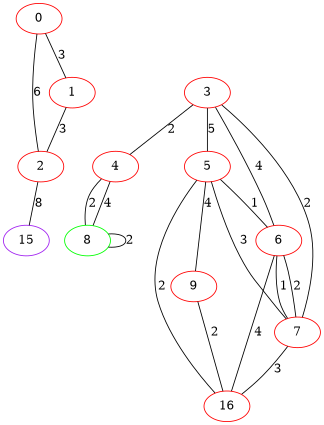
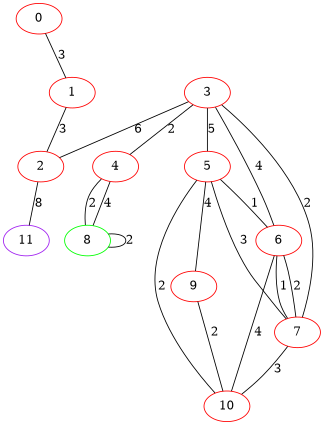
edge "0" -- "2": now "3" -- "2"
node "15": label "15" -> "11"
node "16": label "16" -> "10"
